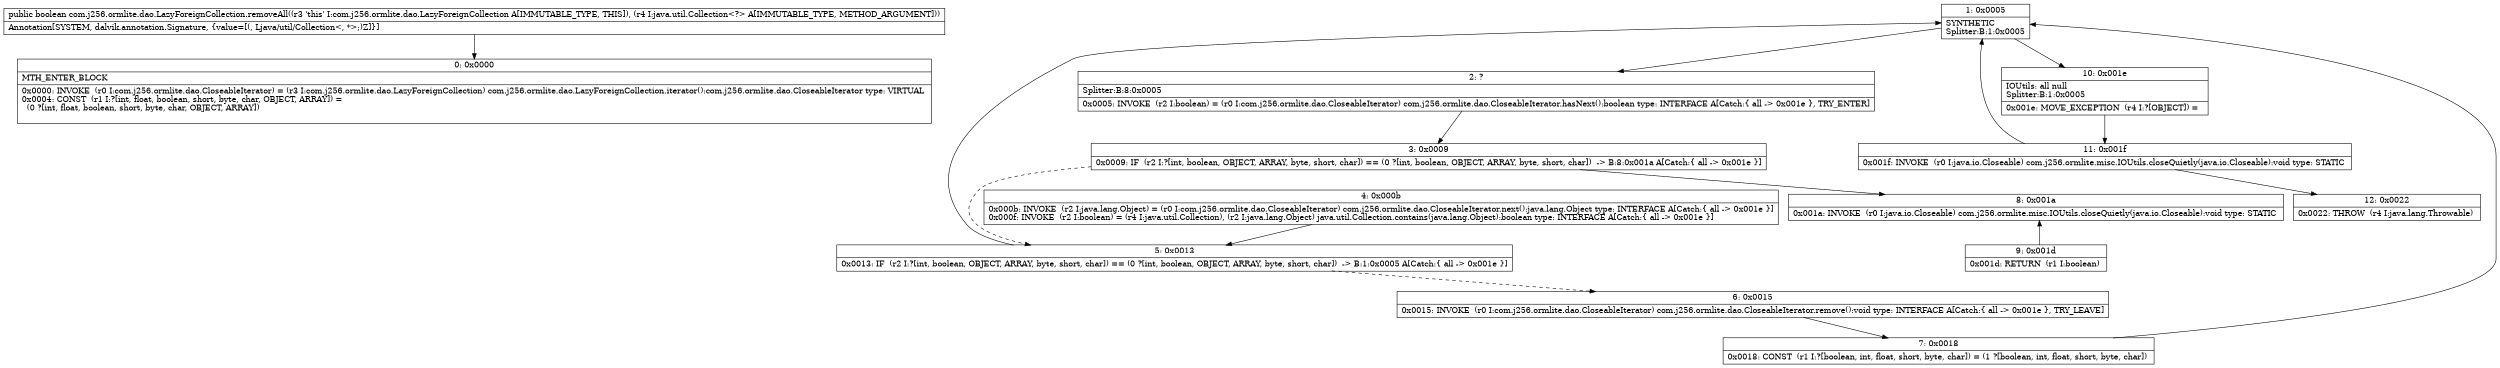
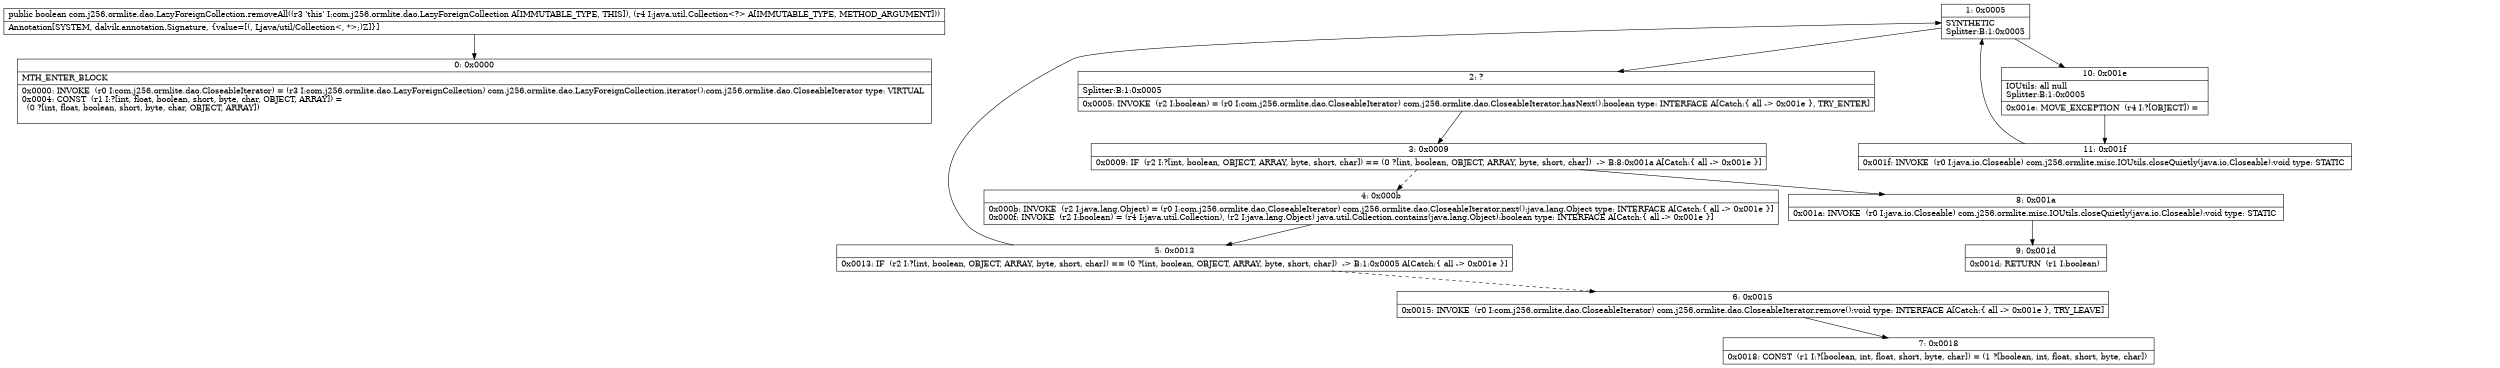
node "2: ?": text "Splitter:B:8:0x0005" -> "Splitter:B:1:0x0005"
edge "7: 0x0018" -> "1: 0x0005": removed
edge "3: 0x0009" -> "5: 0x0013": now "3: 0x0009" -> "4: 0x000b"
node "12: 0x0022": removed
edge "9: 0x001d" -> "8: 0x001a": reversed
